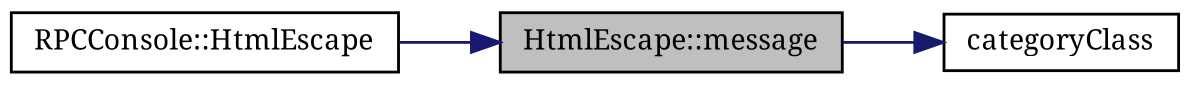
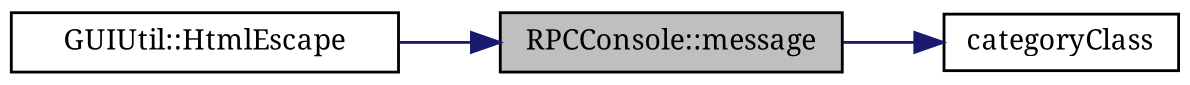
node "RPCConsole::HtmlEscape": label "RPCConsole::HtmlEscape" -> "GUIUtil::HtmlEscape"
node "HtmlEscape::message": label "HtmlEscape::message" -> "RPCConsole::message"
